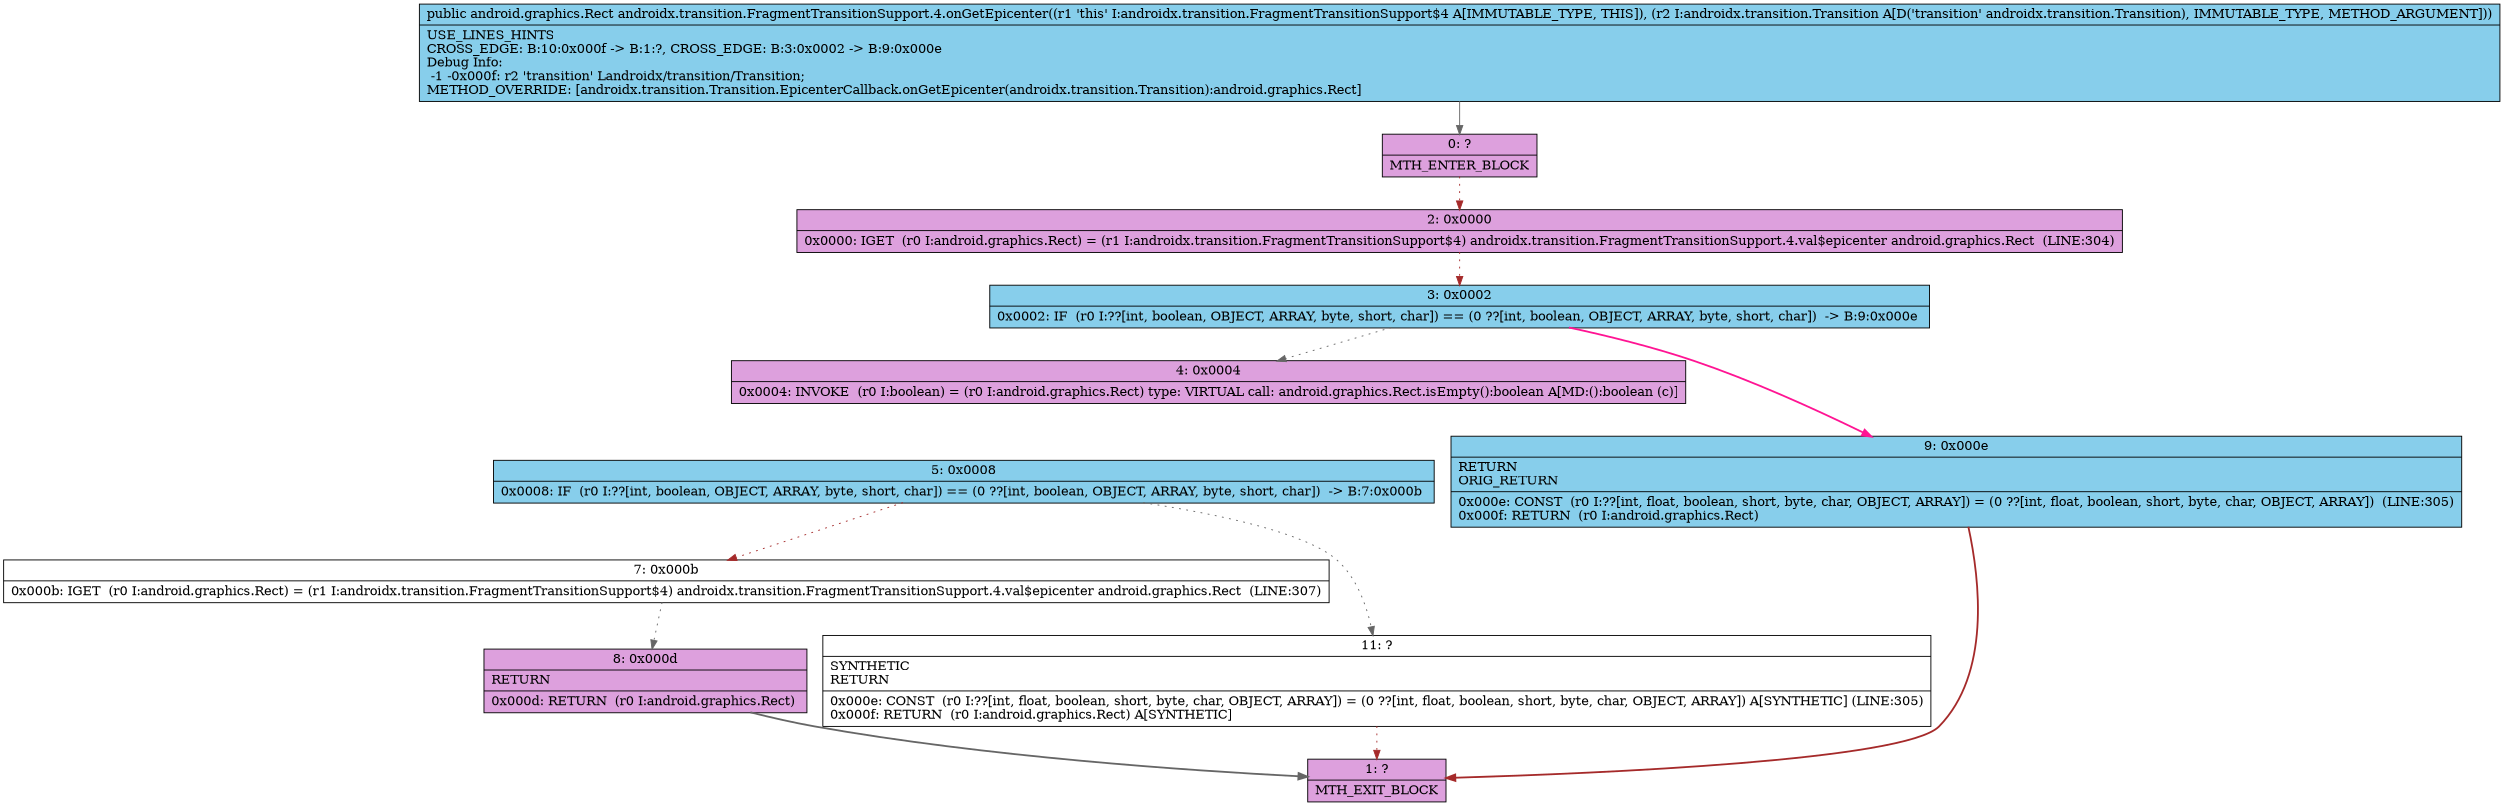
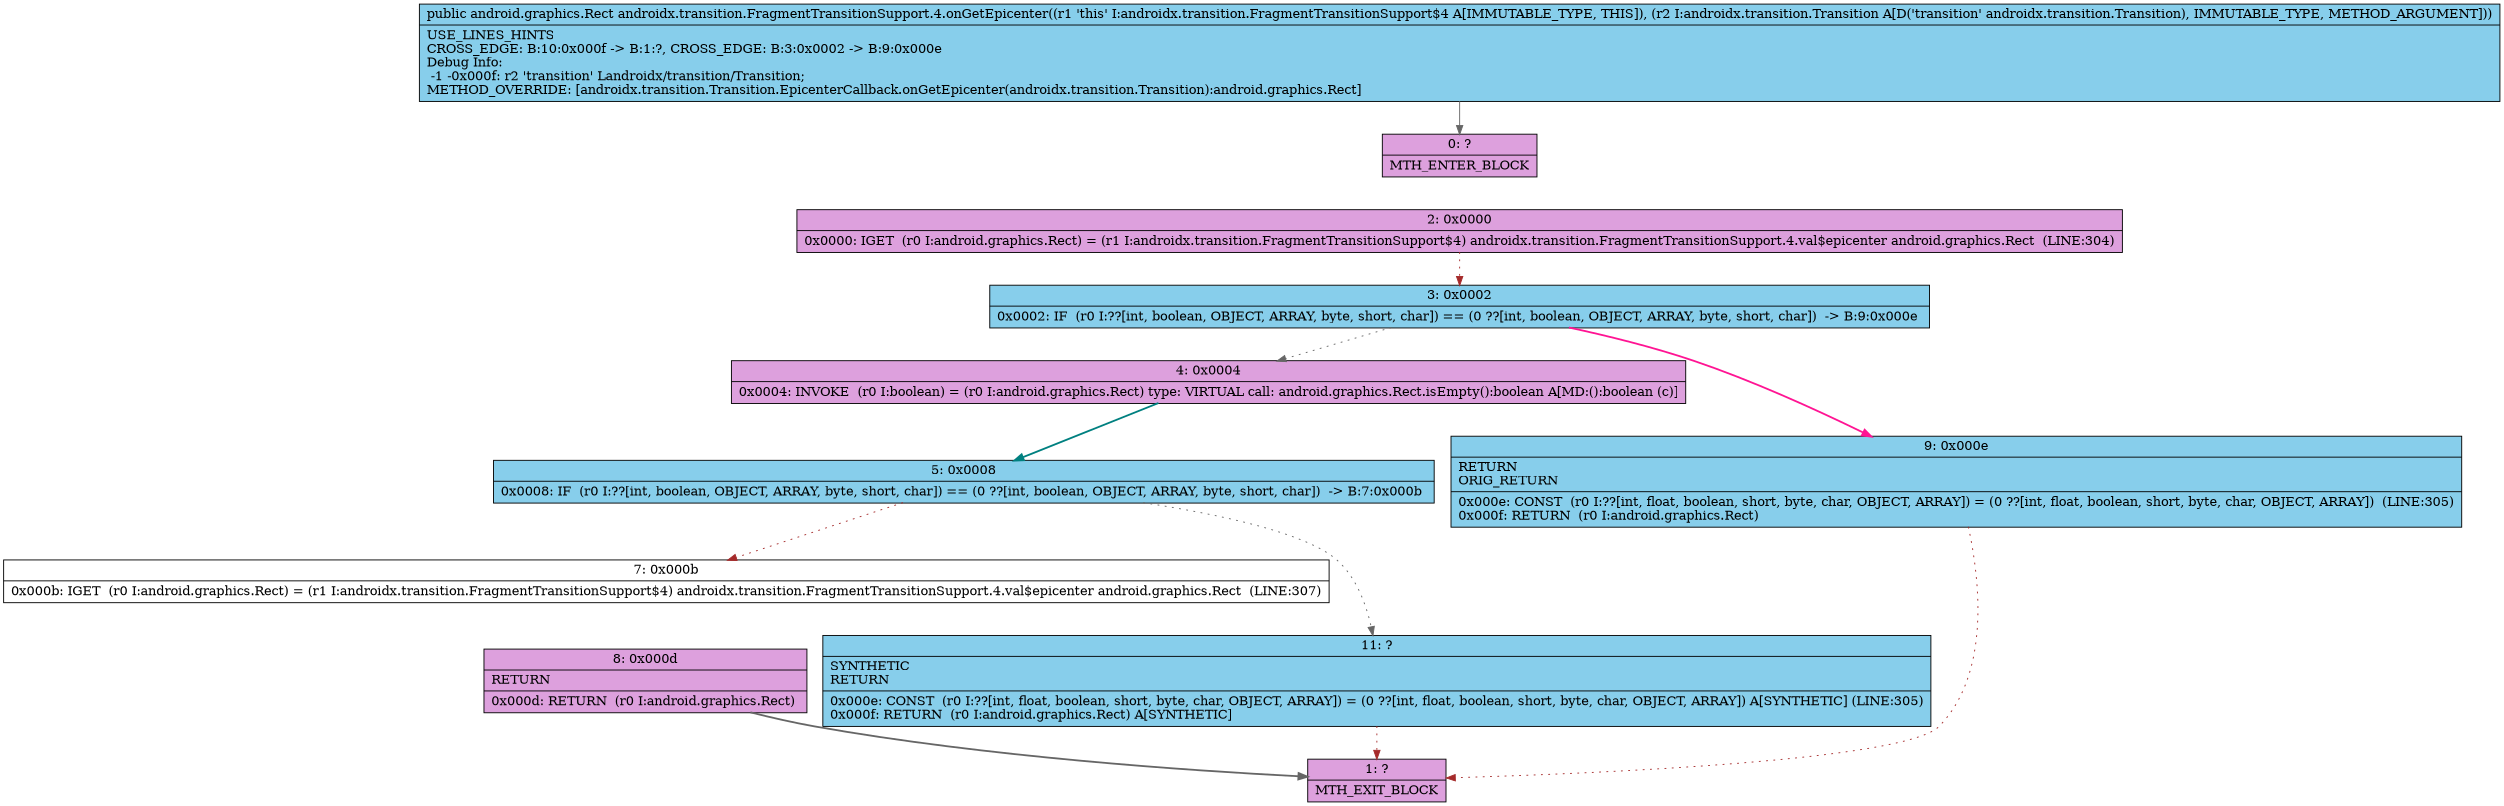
edge "0: ?" -> "2: 0x0000": removed
edge "4: 0x0004" -> "5: 0x0008": added
edge "7: 0x000b" -> "8: 0x000d": removed
node "11: ?": fillcolor white -> skyblue
edge "9: 0x000e" -> "1: ?": style bold -> dotted
